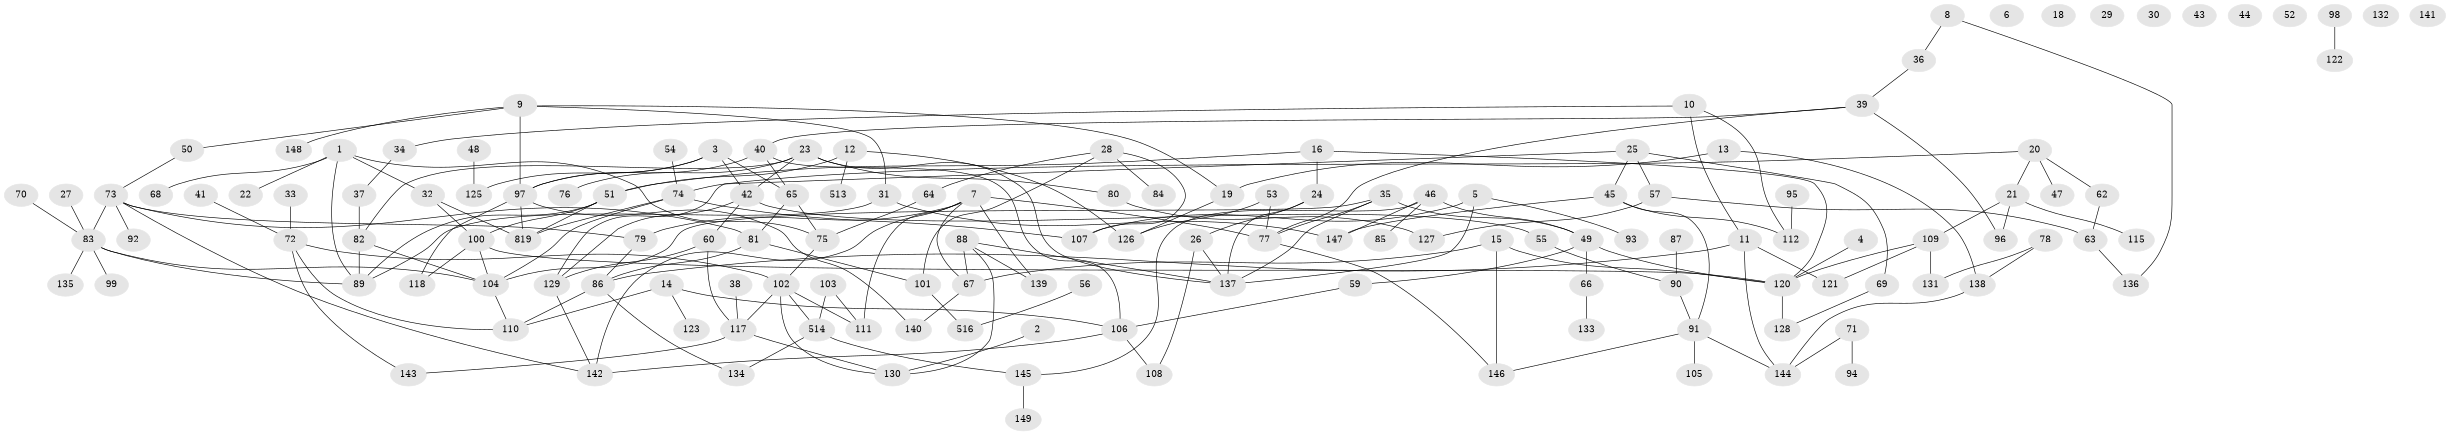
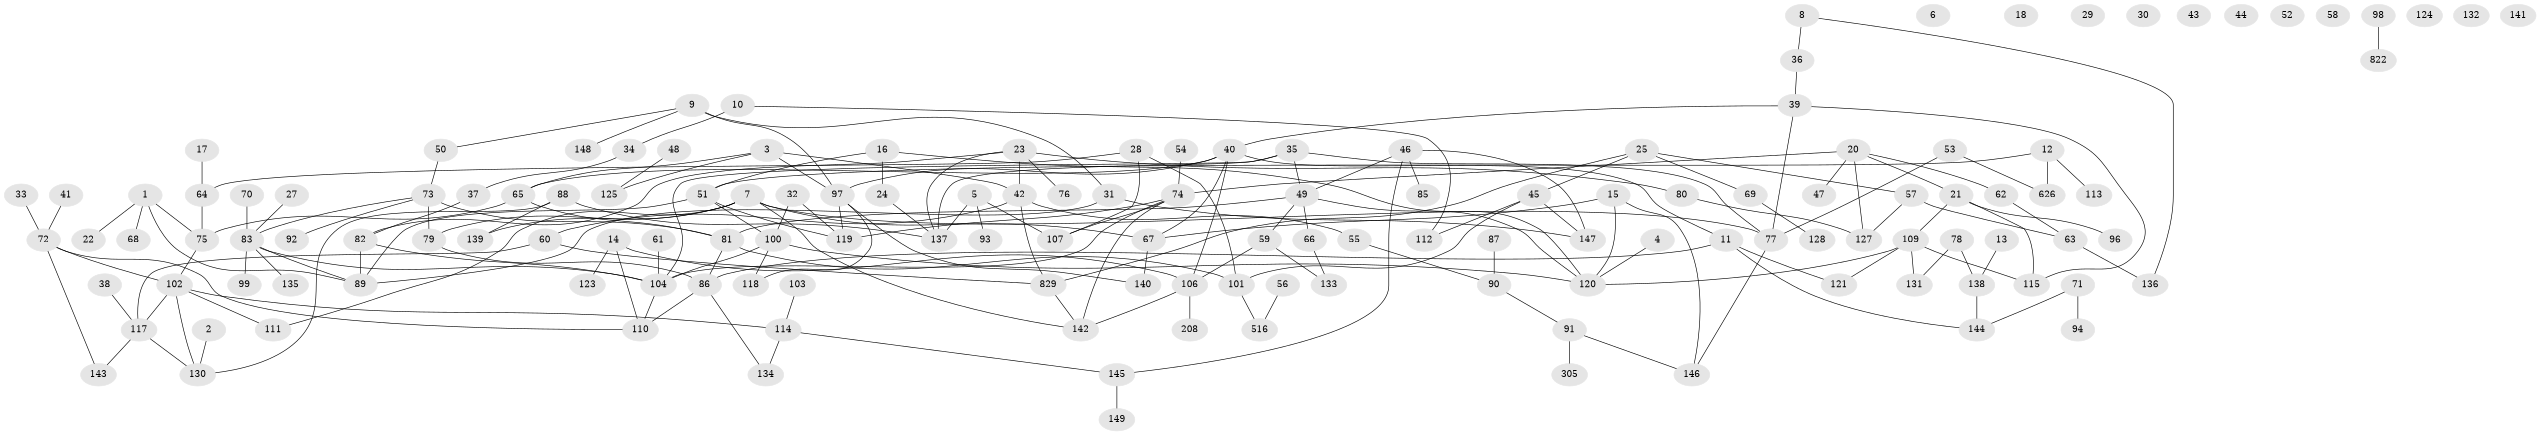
node "58": added
node "124": added
node "122": label "122" -> "822"
node "17": added
edge "39" -- "96": now "39" -- "115"
edge "1" -- "32": removed
edge "10" -- "11": now "40" -- "11"
edge "20" -- "127": added
node "513": label "513" -> "113"
node "84": removed
node "19": removed
node "95": removed
edge "49" -- "81": added
edge "45" -- "91": now "45" -- "101"
node "819": label "819" -> "119"
node "61": added
node "126": label "126" -> "626"
node "26": removed
edge "59" -- "133": added
edge "88" -- "67": now "40" -- "67"
edge "109" -- "115": added
node "129": label "129" -> "829"
edge "103" -- "111": removed
edge "73" -- "142": now "74" -- "142"
edge "120" -- "128": removed
node "514": label "514" -> "114"
edge "91" -- "144": removed
node "108": label "108" -> "208"
node "105": label "105" -> "305"
